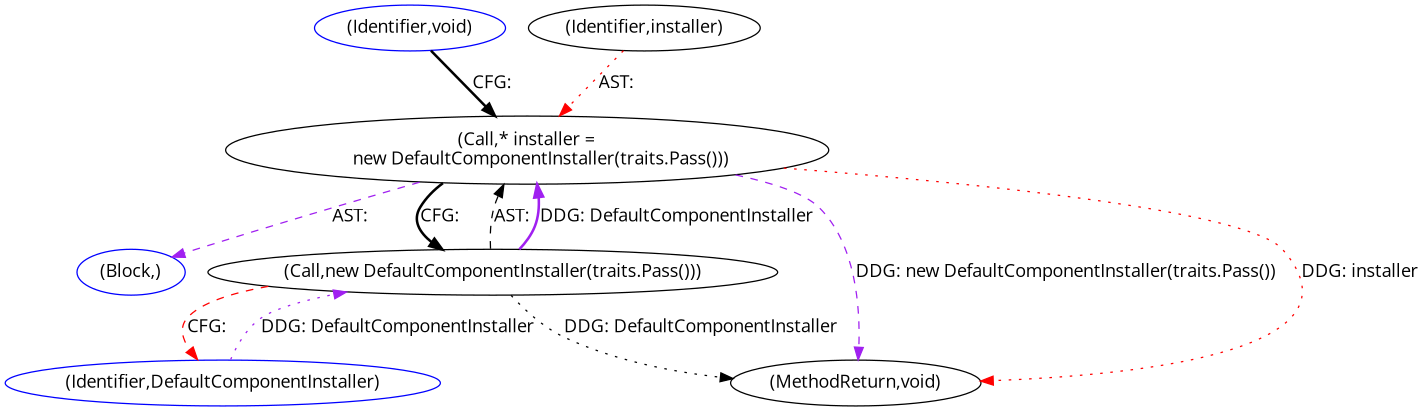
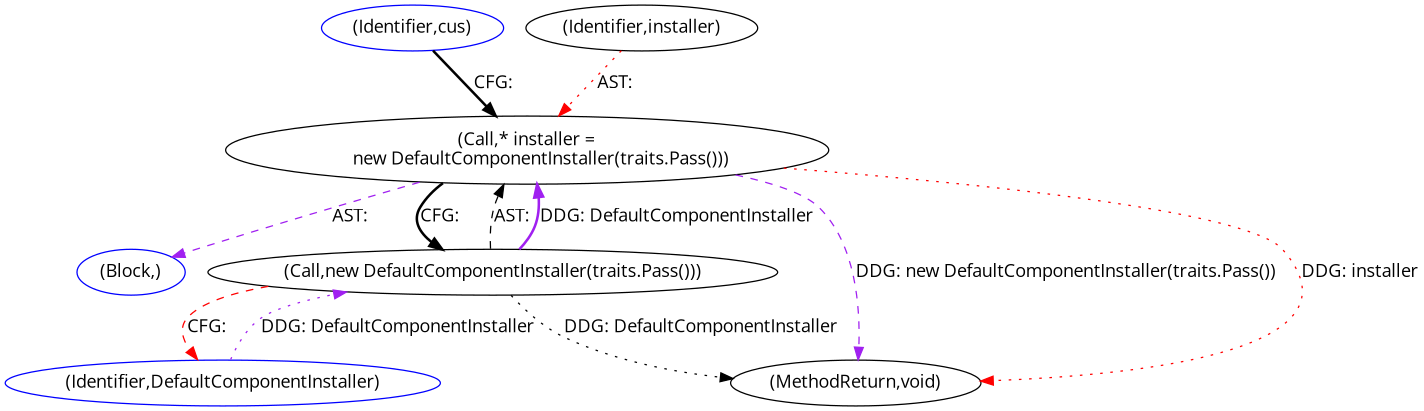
node "(Identifier,void)": label "(Identifier,void)" -> "(Identifier,cus)"
